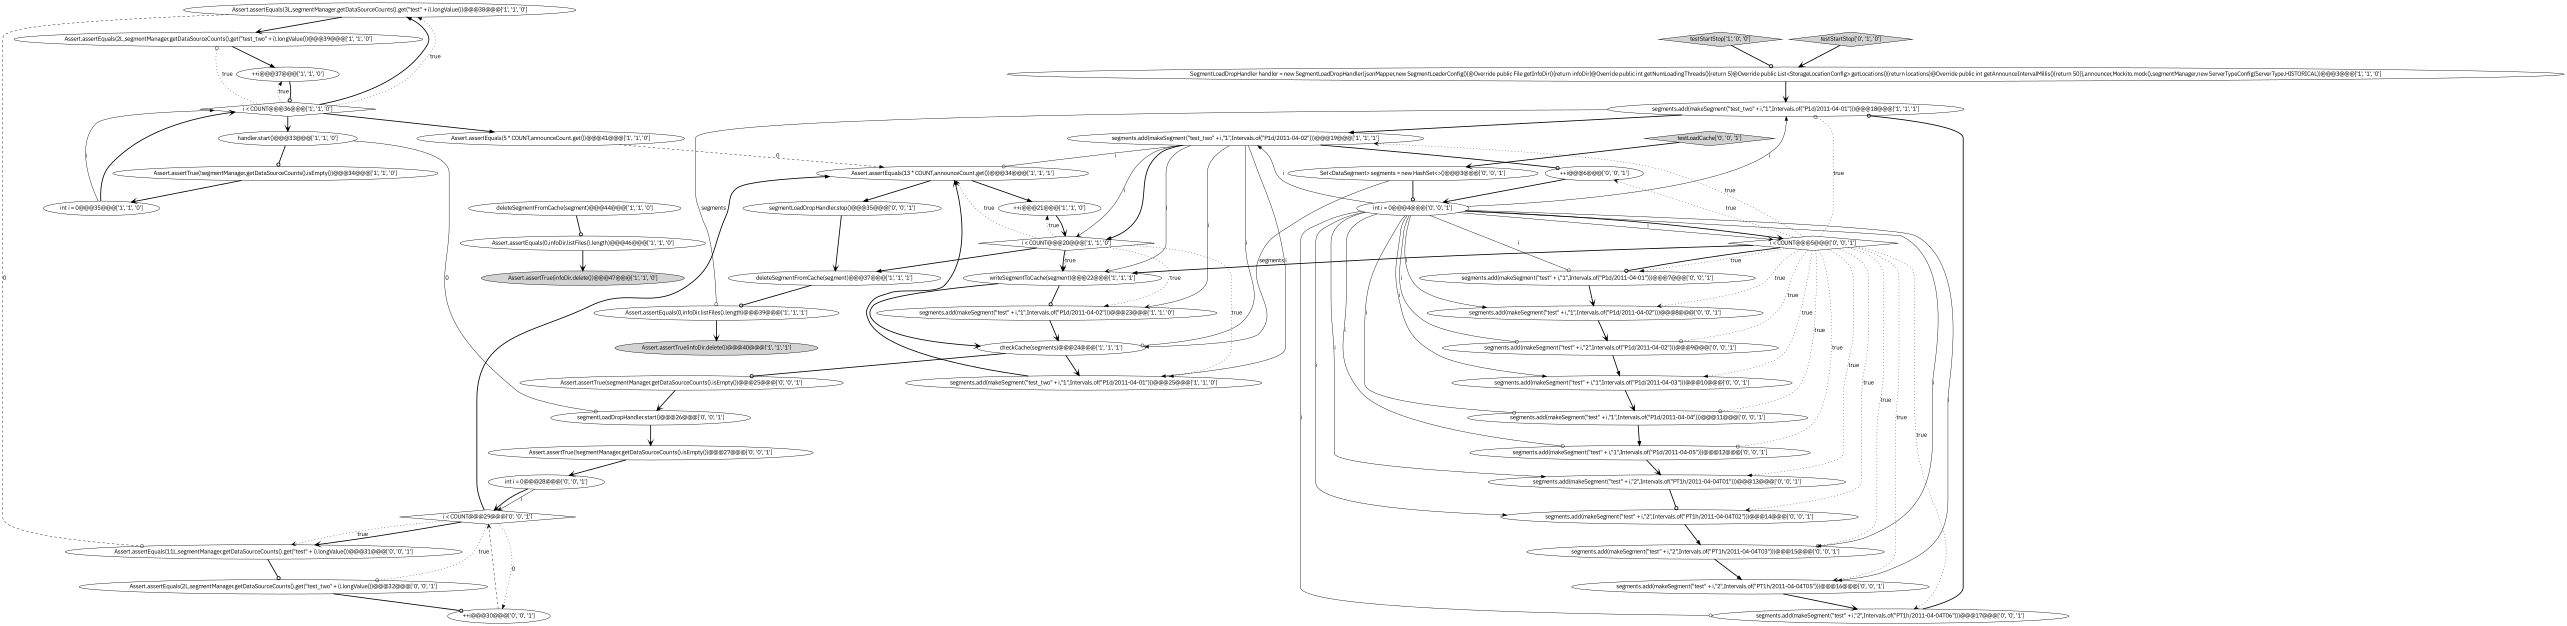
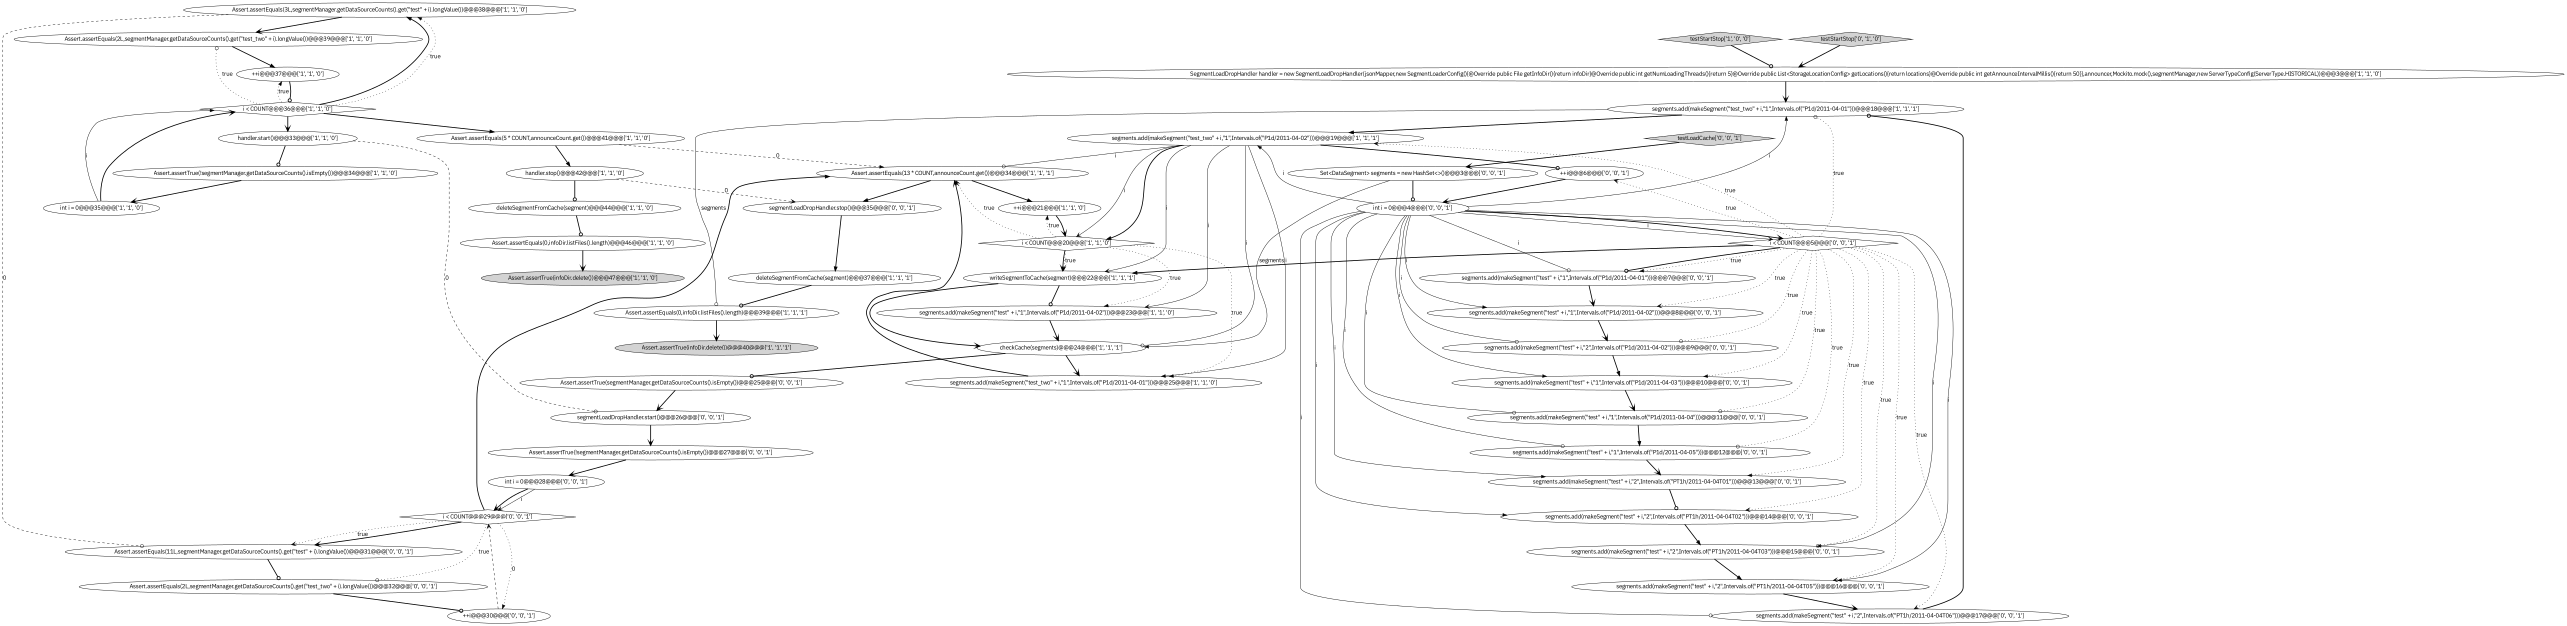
node "handler.stop()@@@42@@@['1', '1', '0']": added
edge "segmentLoadDropHandler.stop()@@@35@@@['0', '0', '1']" -> "deleteSegmentFromCache(segment)@@@37@@@['1', '1', '1']": arrowhead vee -> normal
edge "i < COUNT@@@20@@@['1', '1', '0']" -> "deleteSegmentFromCache(segment)@@@37@@@['1', '1', '1']": removed
edge "handler.start()@@@33@@@['1', '1', '0']" -> "segmentLoadDropHandler.start()@@@26@@@['0', '0', '1']": style solid -> dashed
